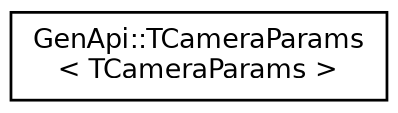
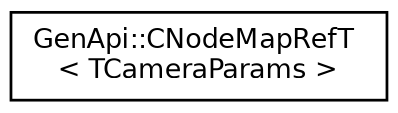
node "GenApi::TCameraParams < TCameraParams >": label "GenApi::TCameraParams < TCameraParams >" -> "GenApi::CNodeMapRefT < TCameraParams >"
